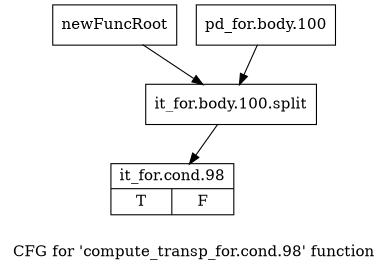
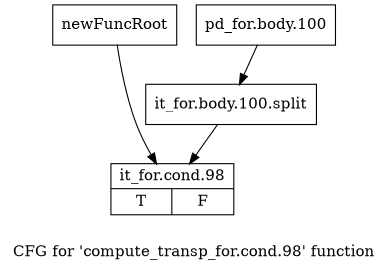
edge "newFuncRoot" -> "it_for.body.100.split": now "newFuncRoot" -> "it_for.cond.98"
